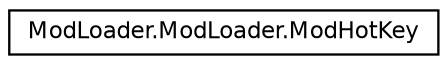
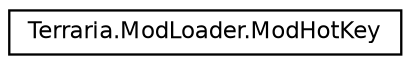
node "ModLoader.ModLoader.ModHotKey": label "ModLoader.ModLoader.ModHotKey" -> "Terraria.ModLoader.ModHotKey"
